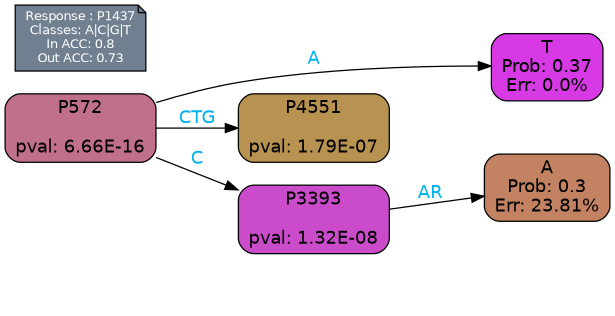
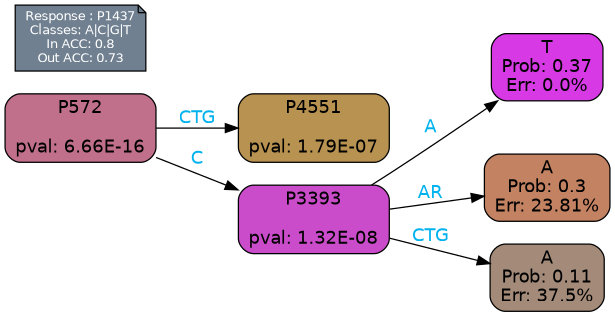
edge "P572 pval: 6.66E-16" -> "T Prob: 0.37 Err: 0.0%": now "P3393 pval: 1.32E-08" -> "T Prob: 0.37 Err: 0.0%"
node "A Prob: 0.11 Err: 37.5%": added
